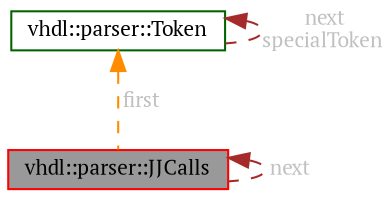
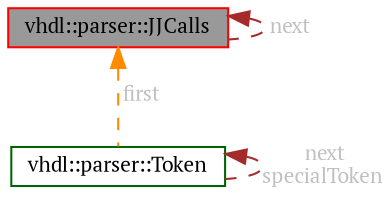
edge "vhdl::parser::JJCalls" -> "vhdl::parser::Token": reversed
